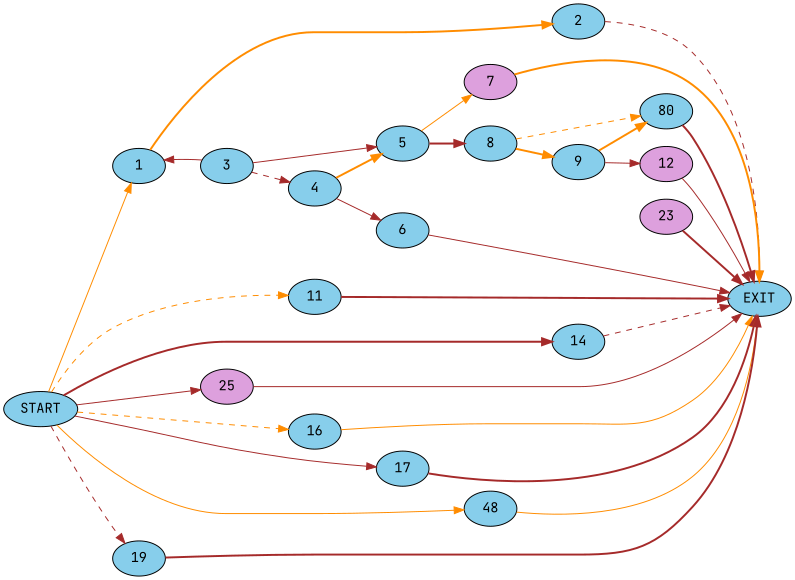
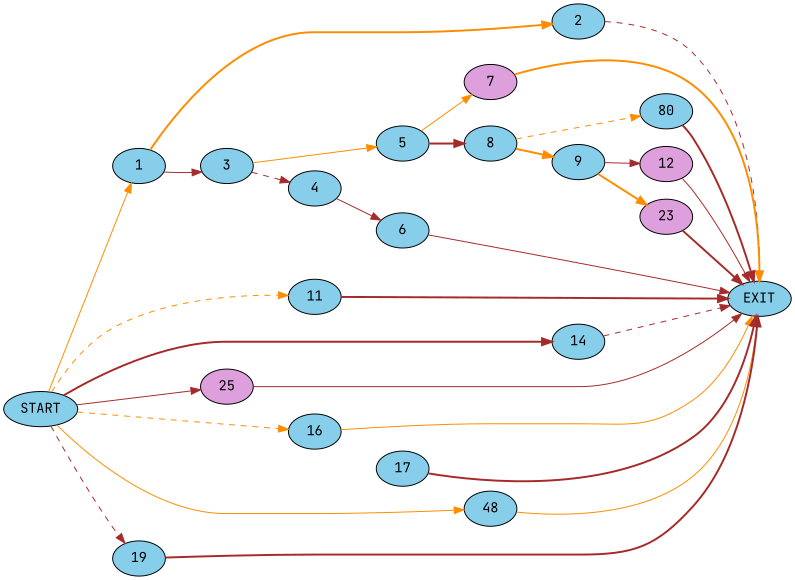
edge "9" -> "80": now "9" -> "23"
edge "3" -> "5": color brown -> darkorange
edge "3" -> "1": reversed
edge "4" -> "5": removed
edge "START" -> "17": removed
